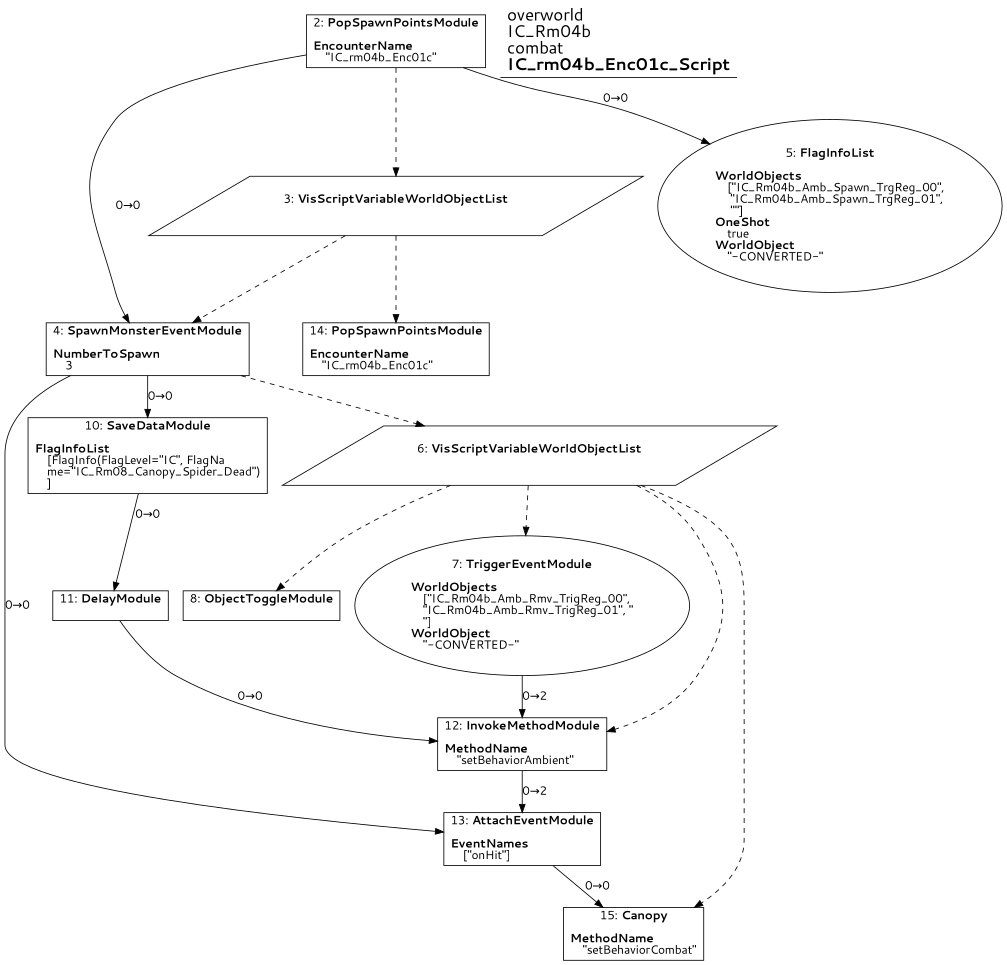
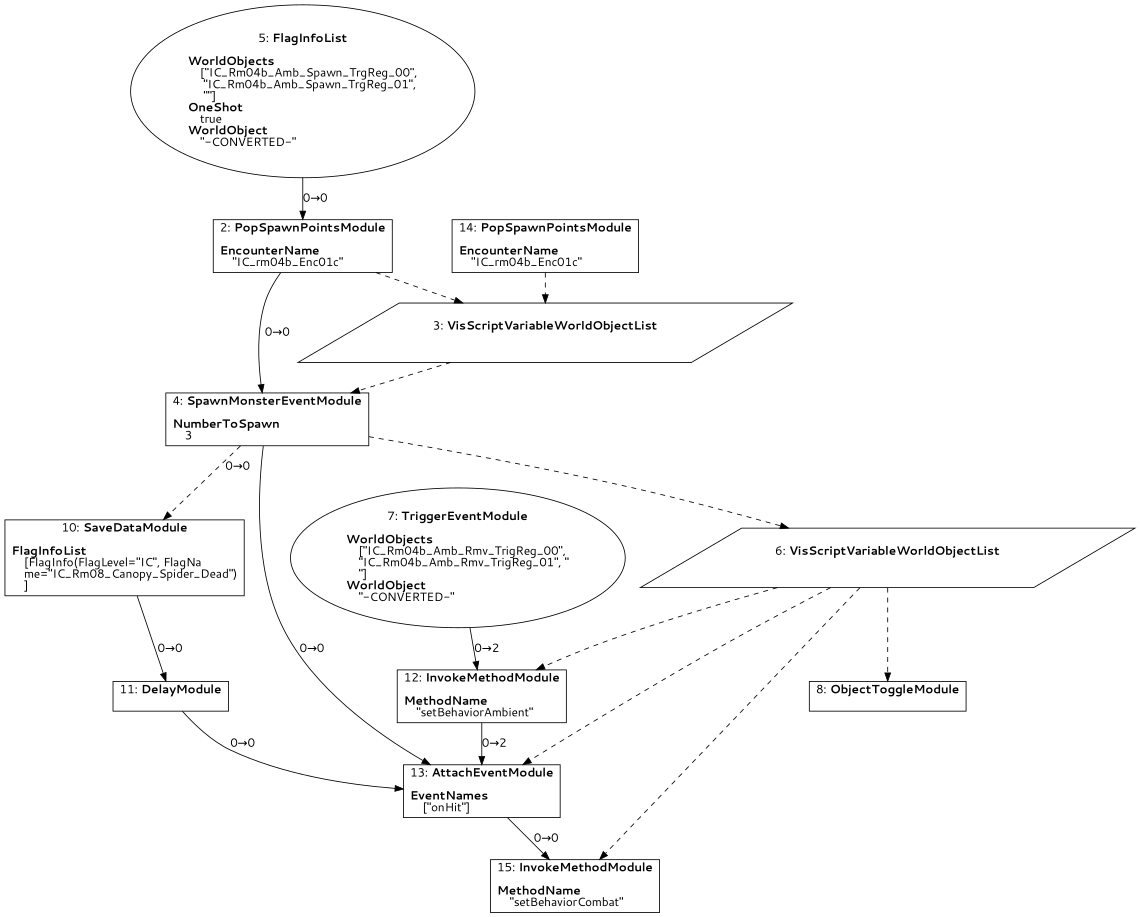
node "overworld": removed
edge "2:" -> "5:": reversed
edge "3:" -> "14:": reversed
edge "4:" -> "10:": style solid -> dashed
edge "6:" -> "7:": now "6:" -> "13:"
edge "11:" -> "12:": now "11:" -> "13:"
node "15:": text "Canopy" -> "InvokeMethodModule"
